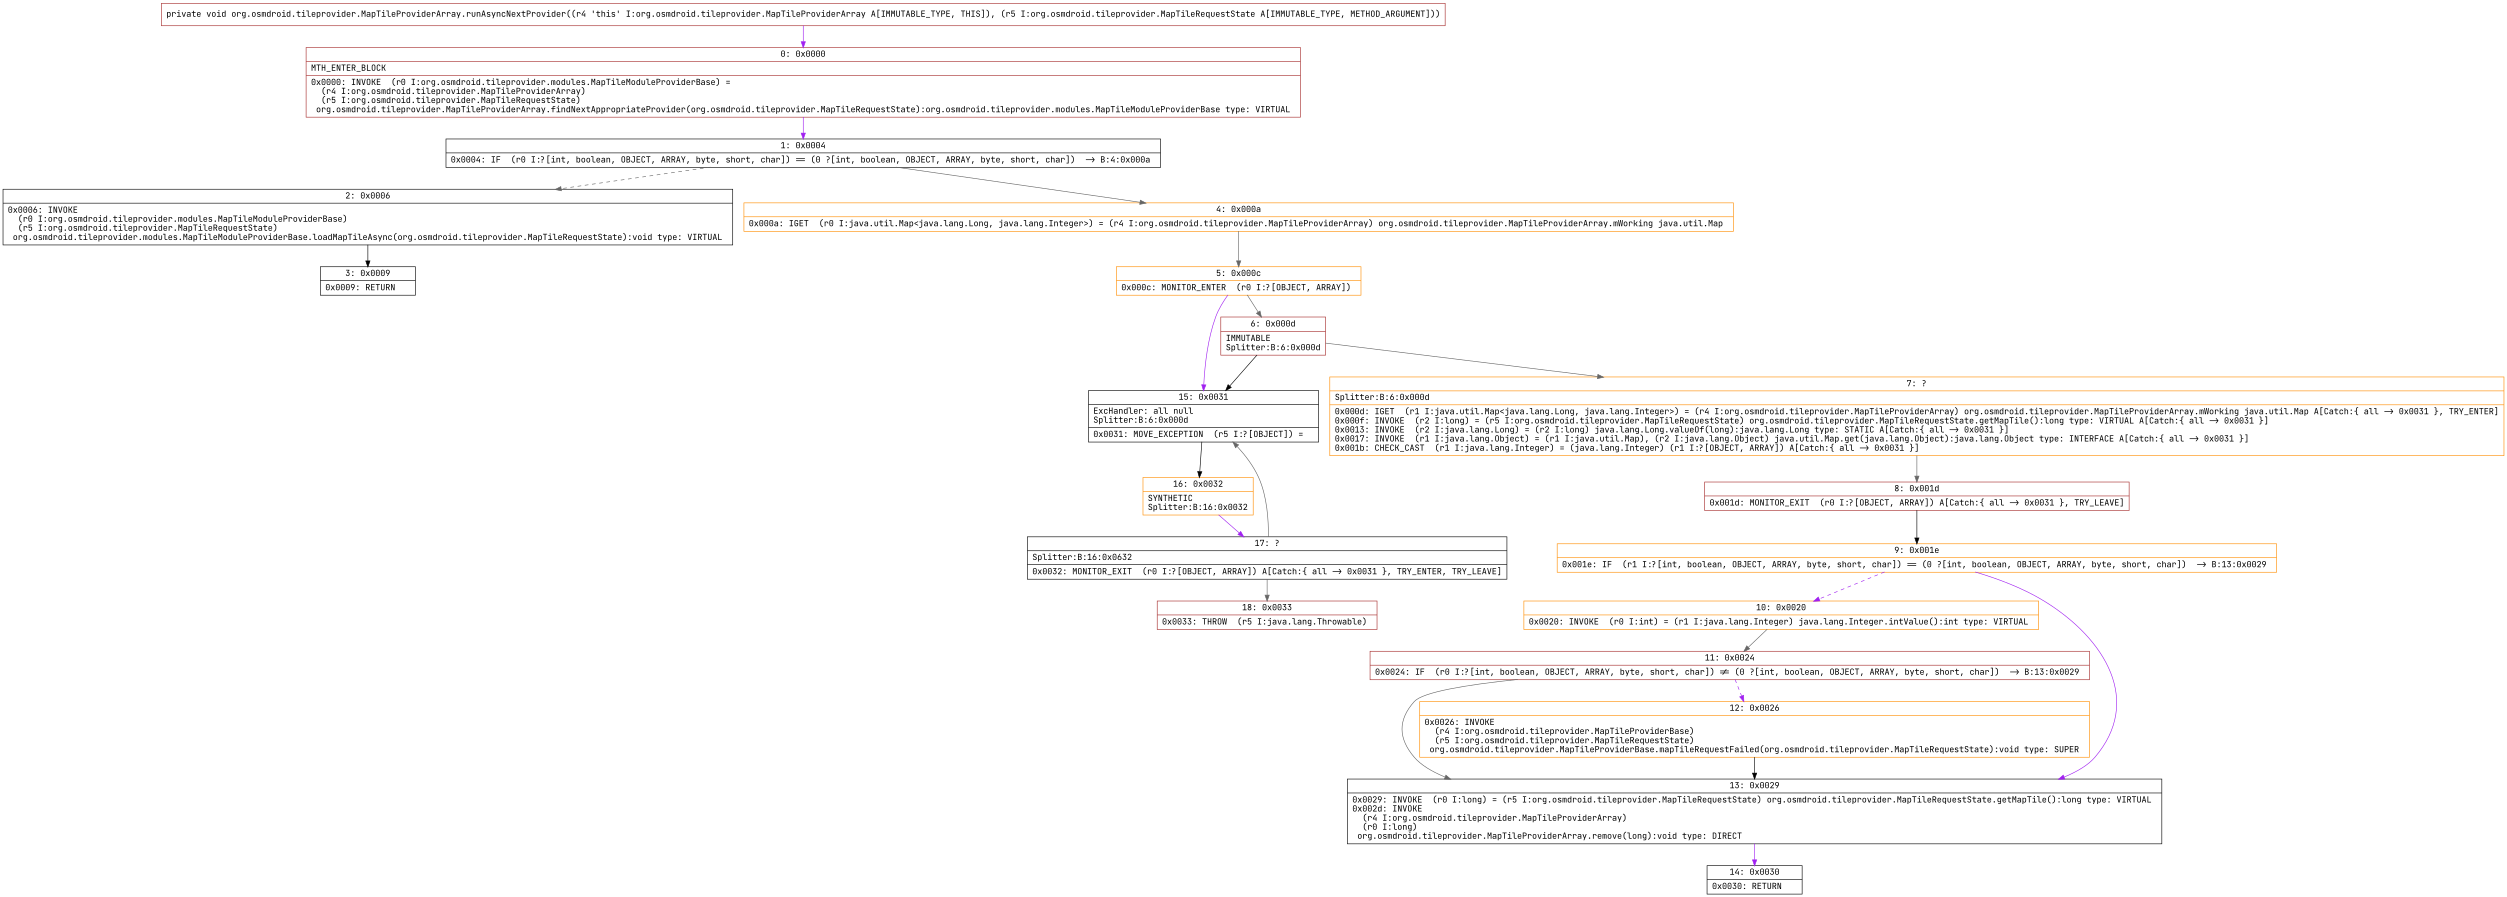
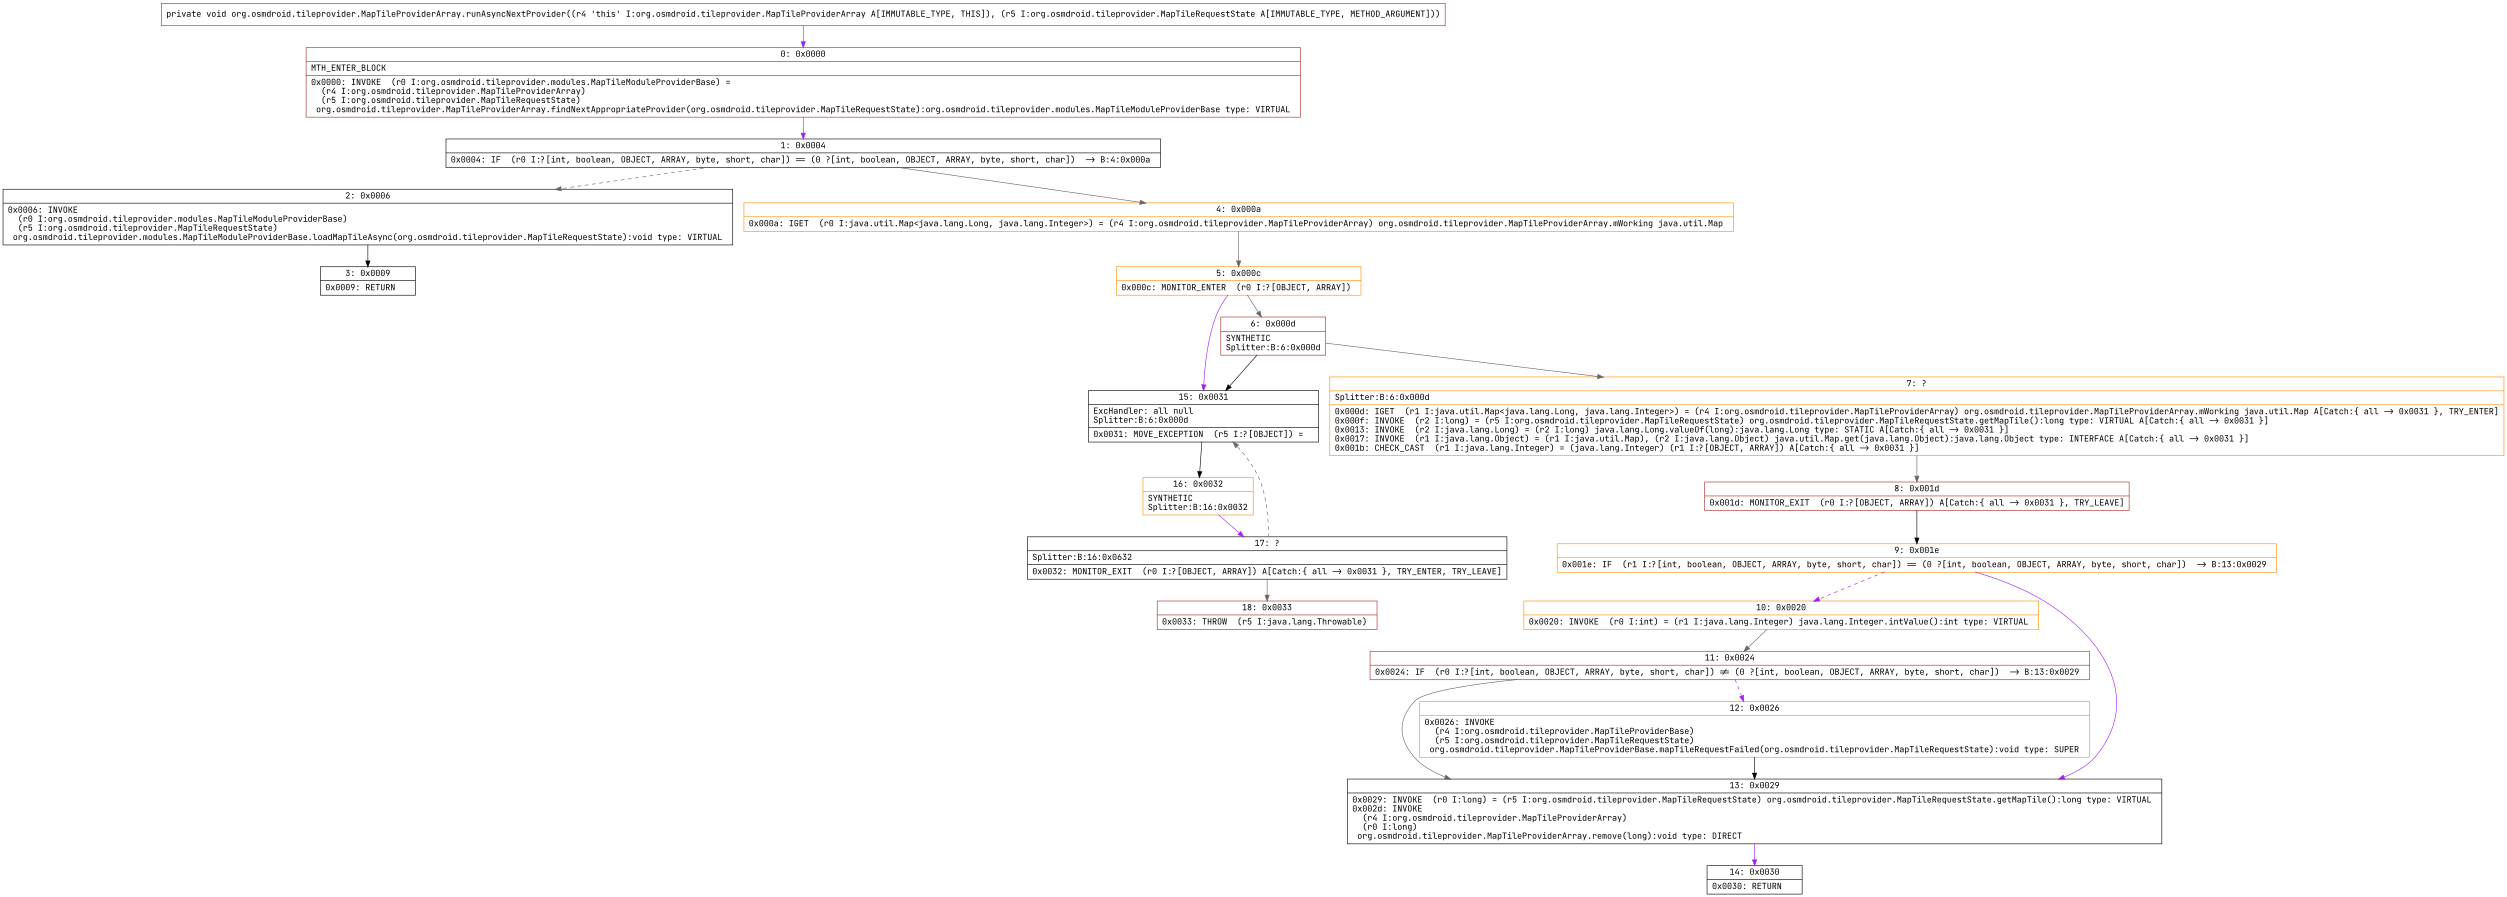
node "6: 0x000d": text "IMMUTABLE" -> "SYNTHETIC"
edge "17: ?" -> "15: 0x0031": style solid -> dashed
